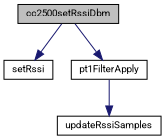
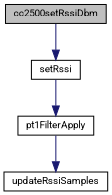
edge "cc2500setRssiDbm" -> "pt1FilterApply": now "setRssi" -> "pt1FilterApply"
